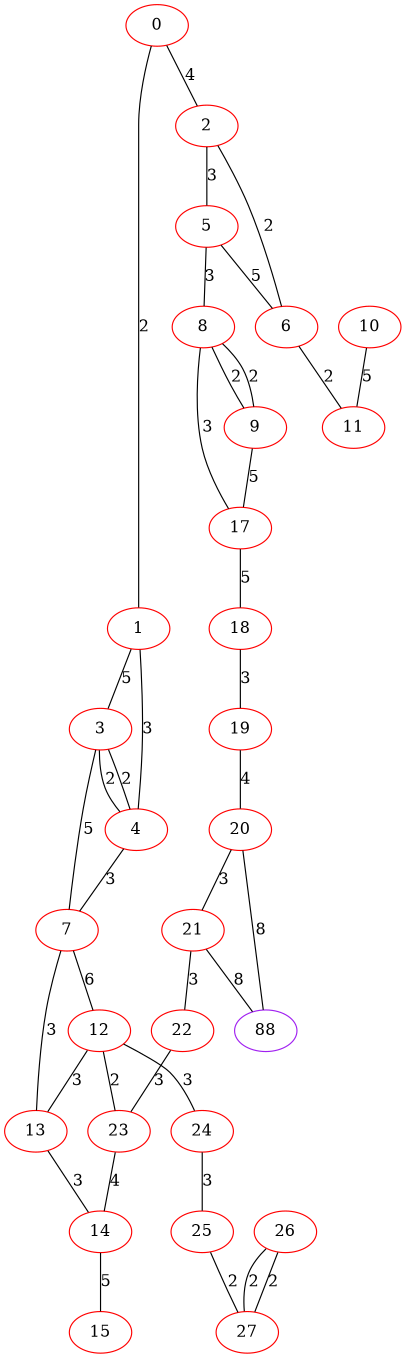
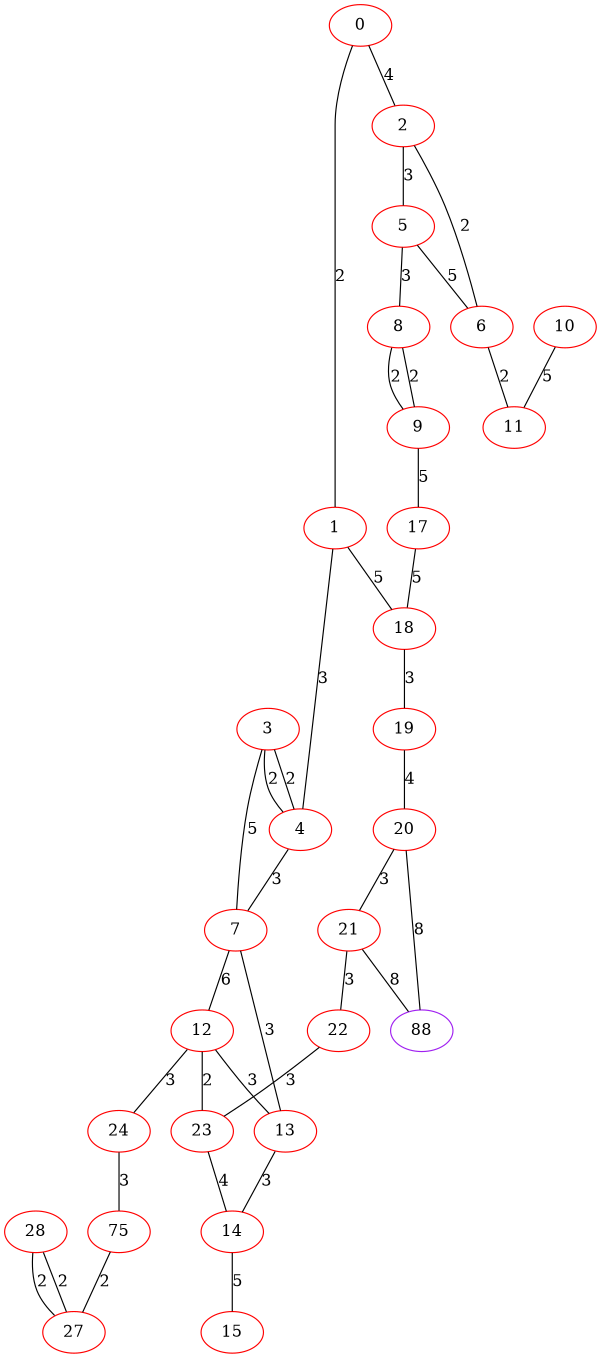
edge "8" -- "17": removed, label "3"
edge "1" -- "3": now "1" -- "18"
node "25": label "25" -> "75"
node "26": label "26" -> "28"
